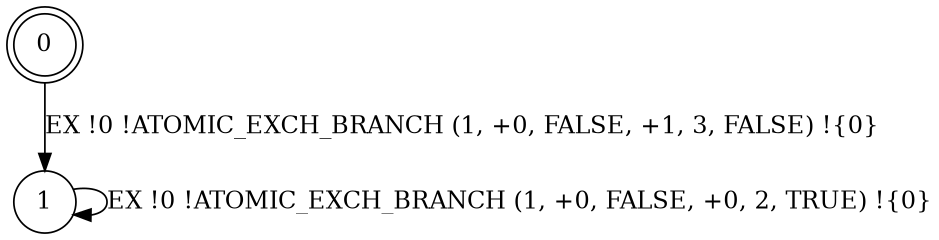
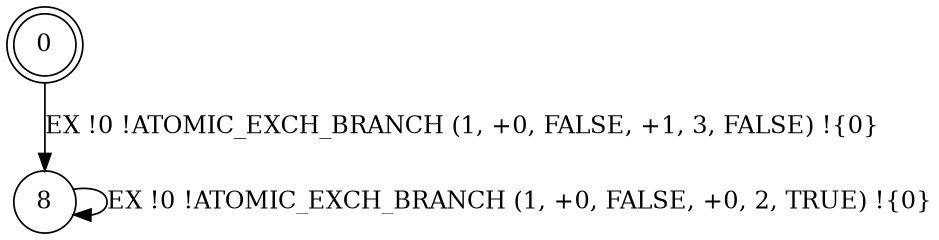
node "1": label "1" -> "8"
